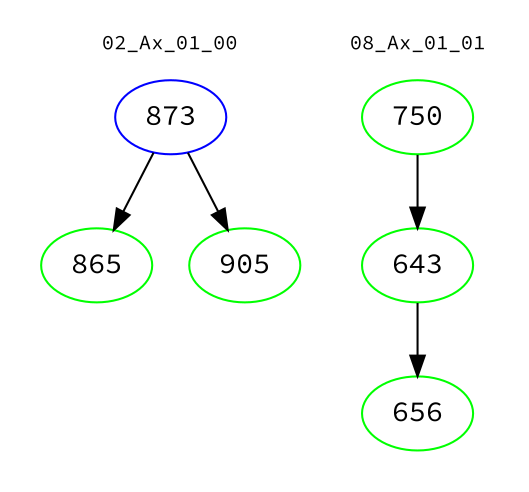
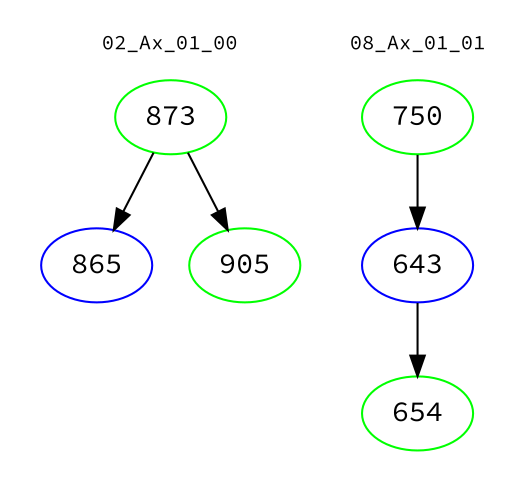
node "873": color blue -> green
node "865": color green -> blue
node "643": color green -> blue
node "656": label "656" -> "654"
